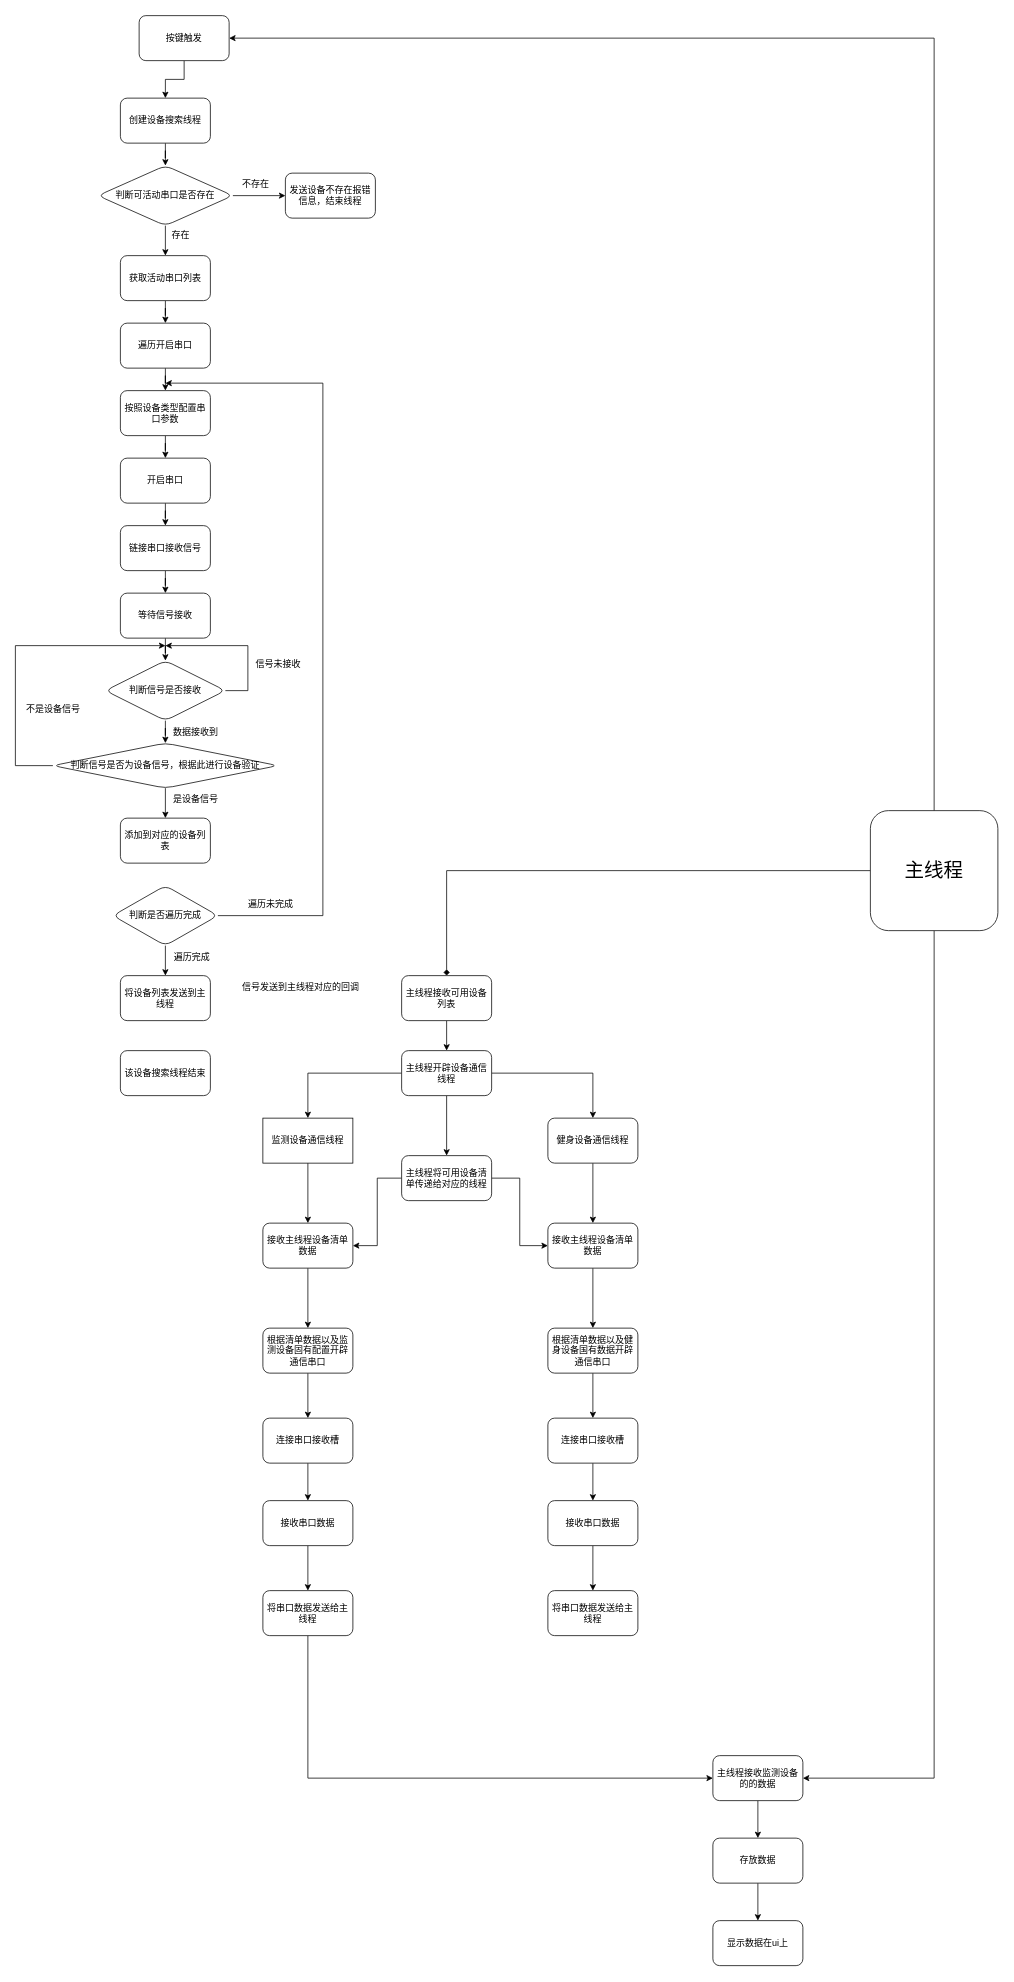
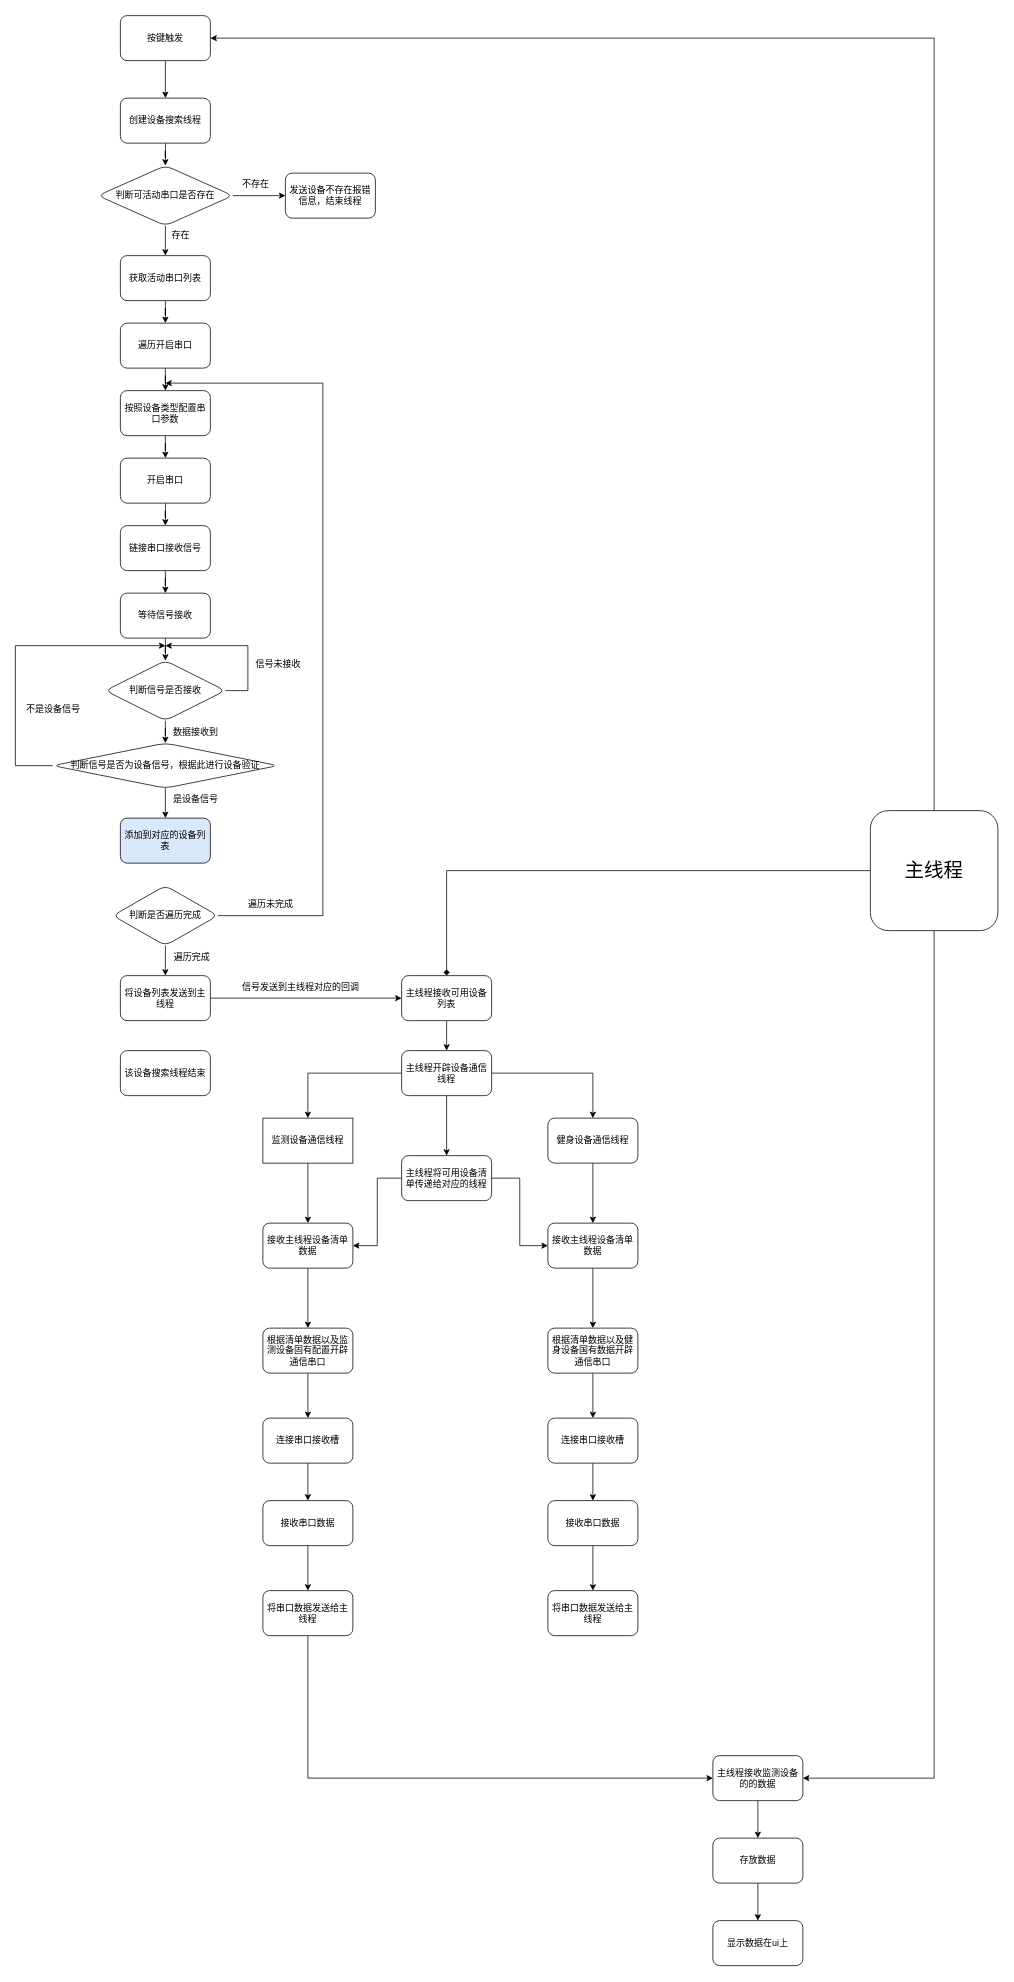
node "按键触发": moved (184, 38) -> (165, 38)
node "添加到对应的设备列表": fillcolor #ffffff -> #dae8fc
edge "将设备列表发送到主线程" -> "主线程接收可用设备列表": added
